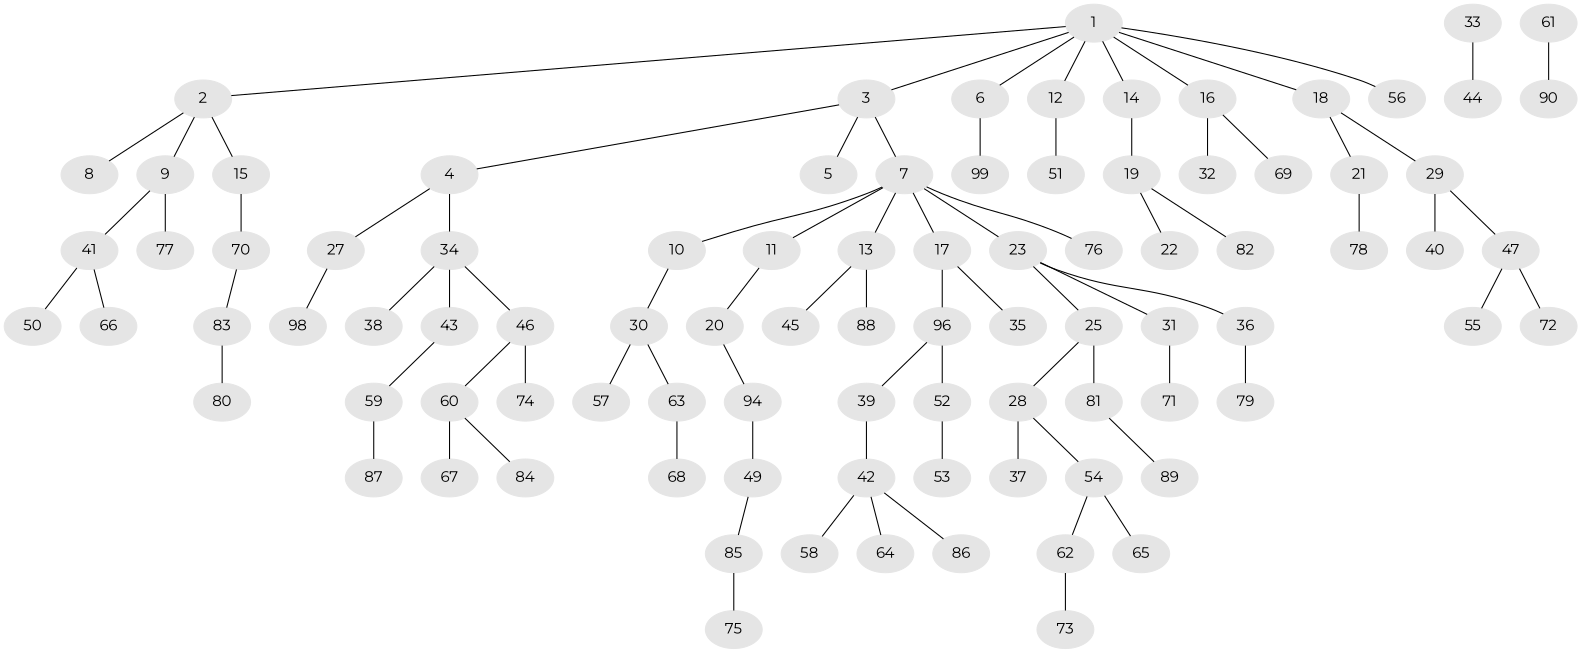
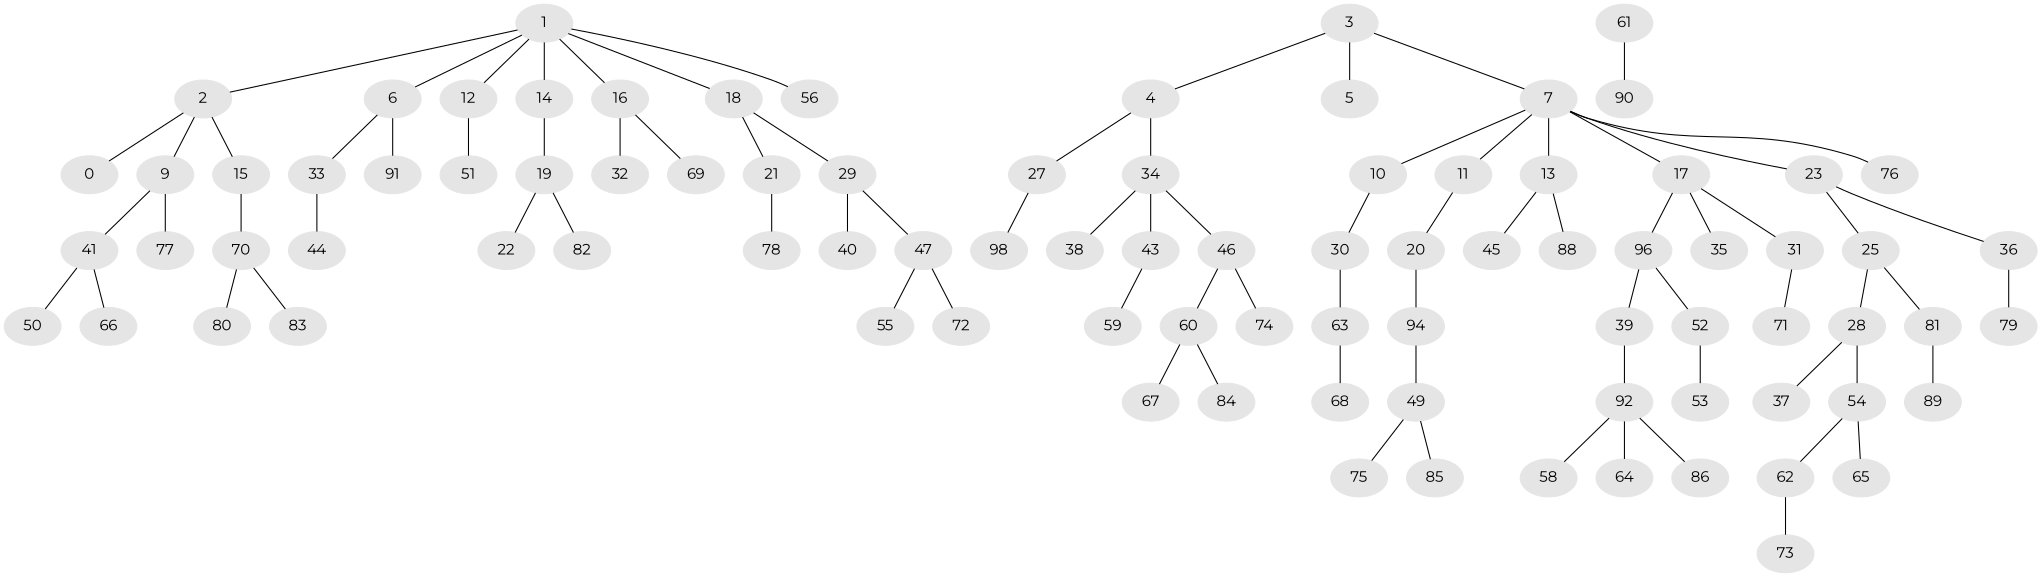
edge "1" -- "3": removed
edge "6" -- "33": added
node "8": label "8" -> "0"
node "99": label "99" -> "91"
edge "23" -- "31": now "17" -- "31"
edge "83" -- "80": now "70" -- "80"
node "57": removed
node "87": removed
node "42": label "42" -> "92"
edge "85" -- "75": now "49" -- "75"
